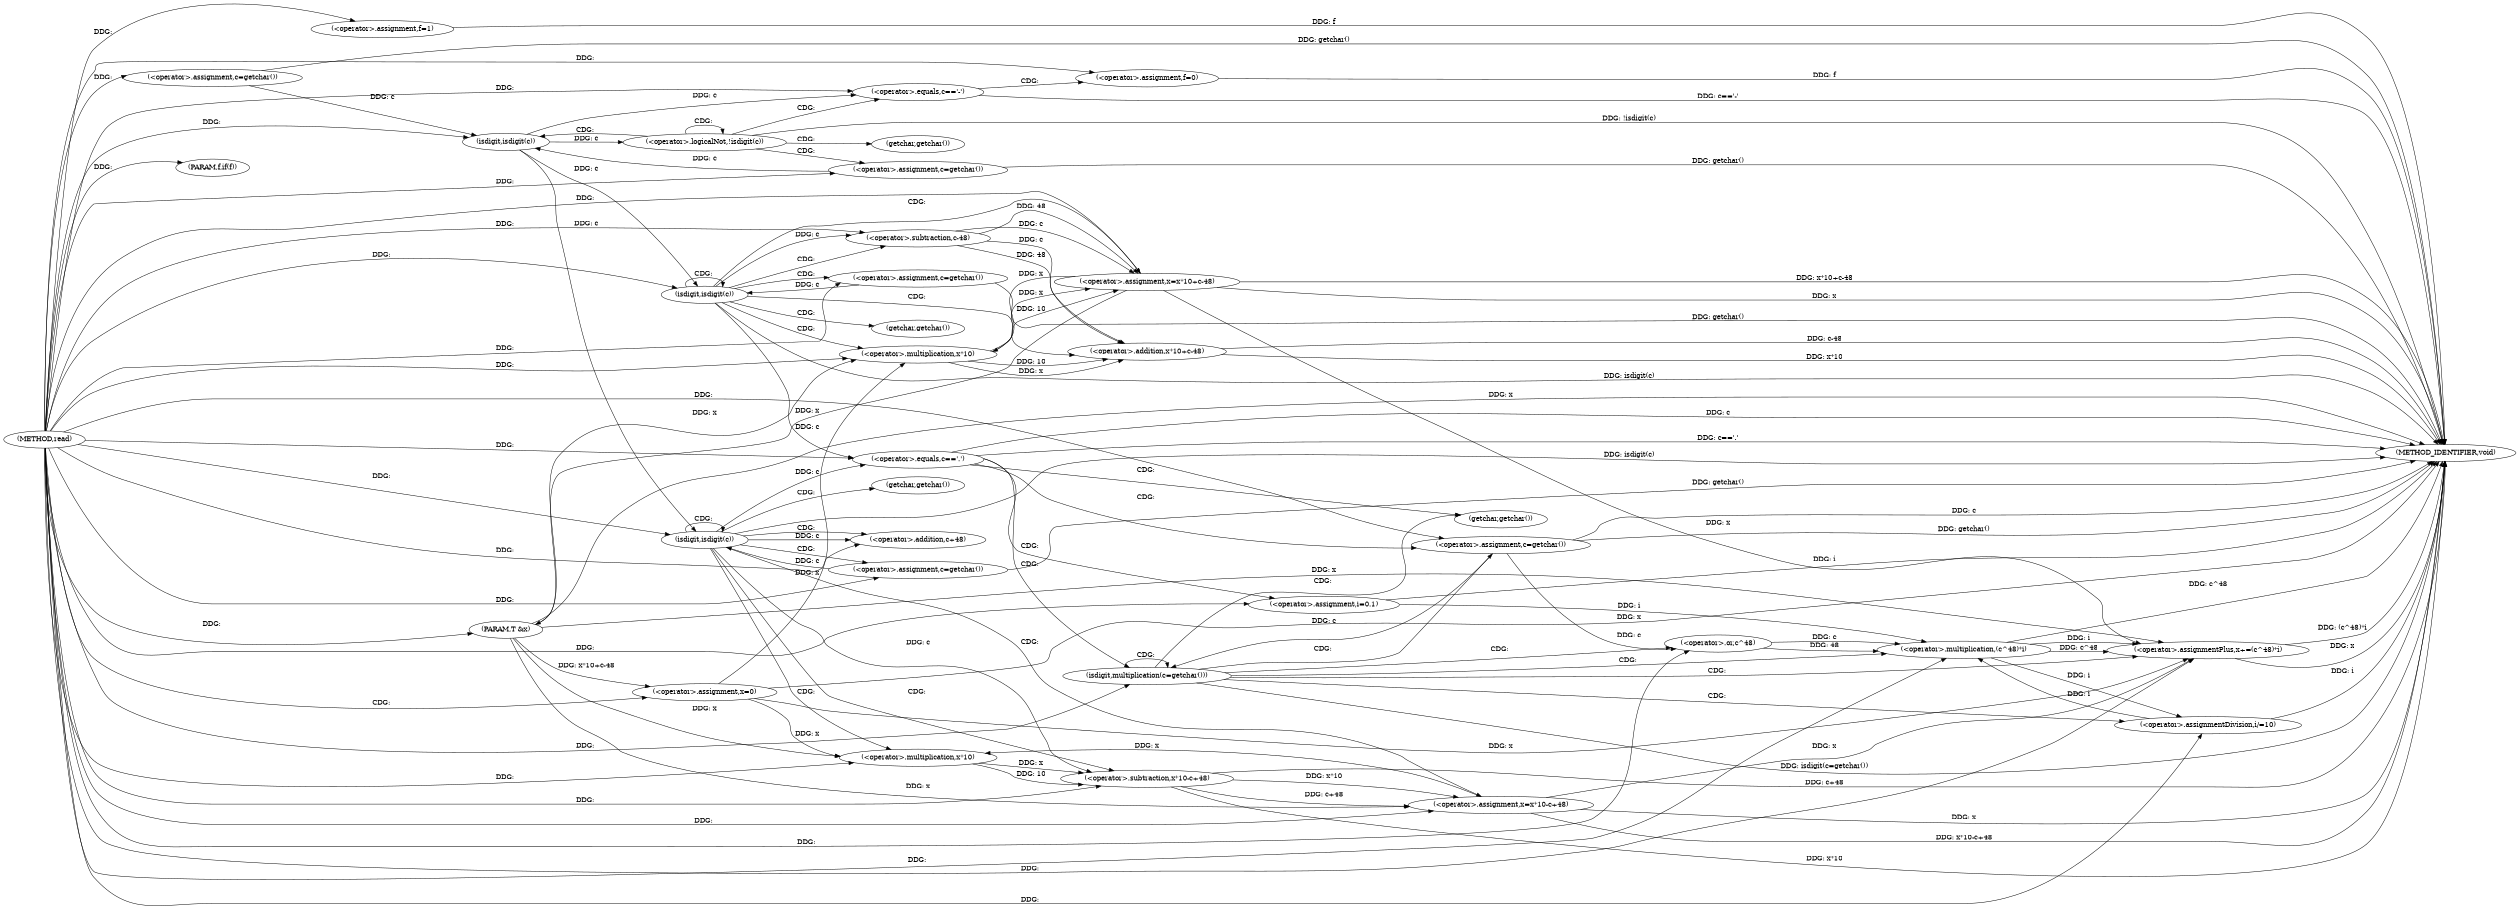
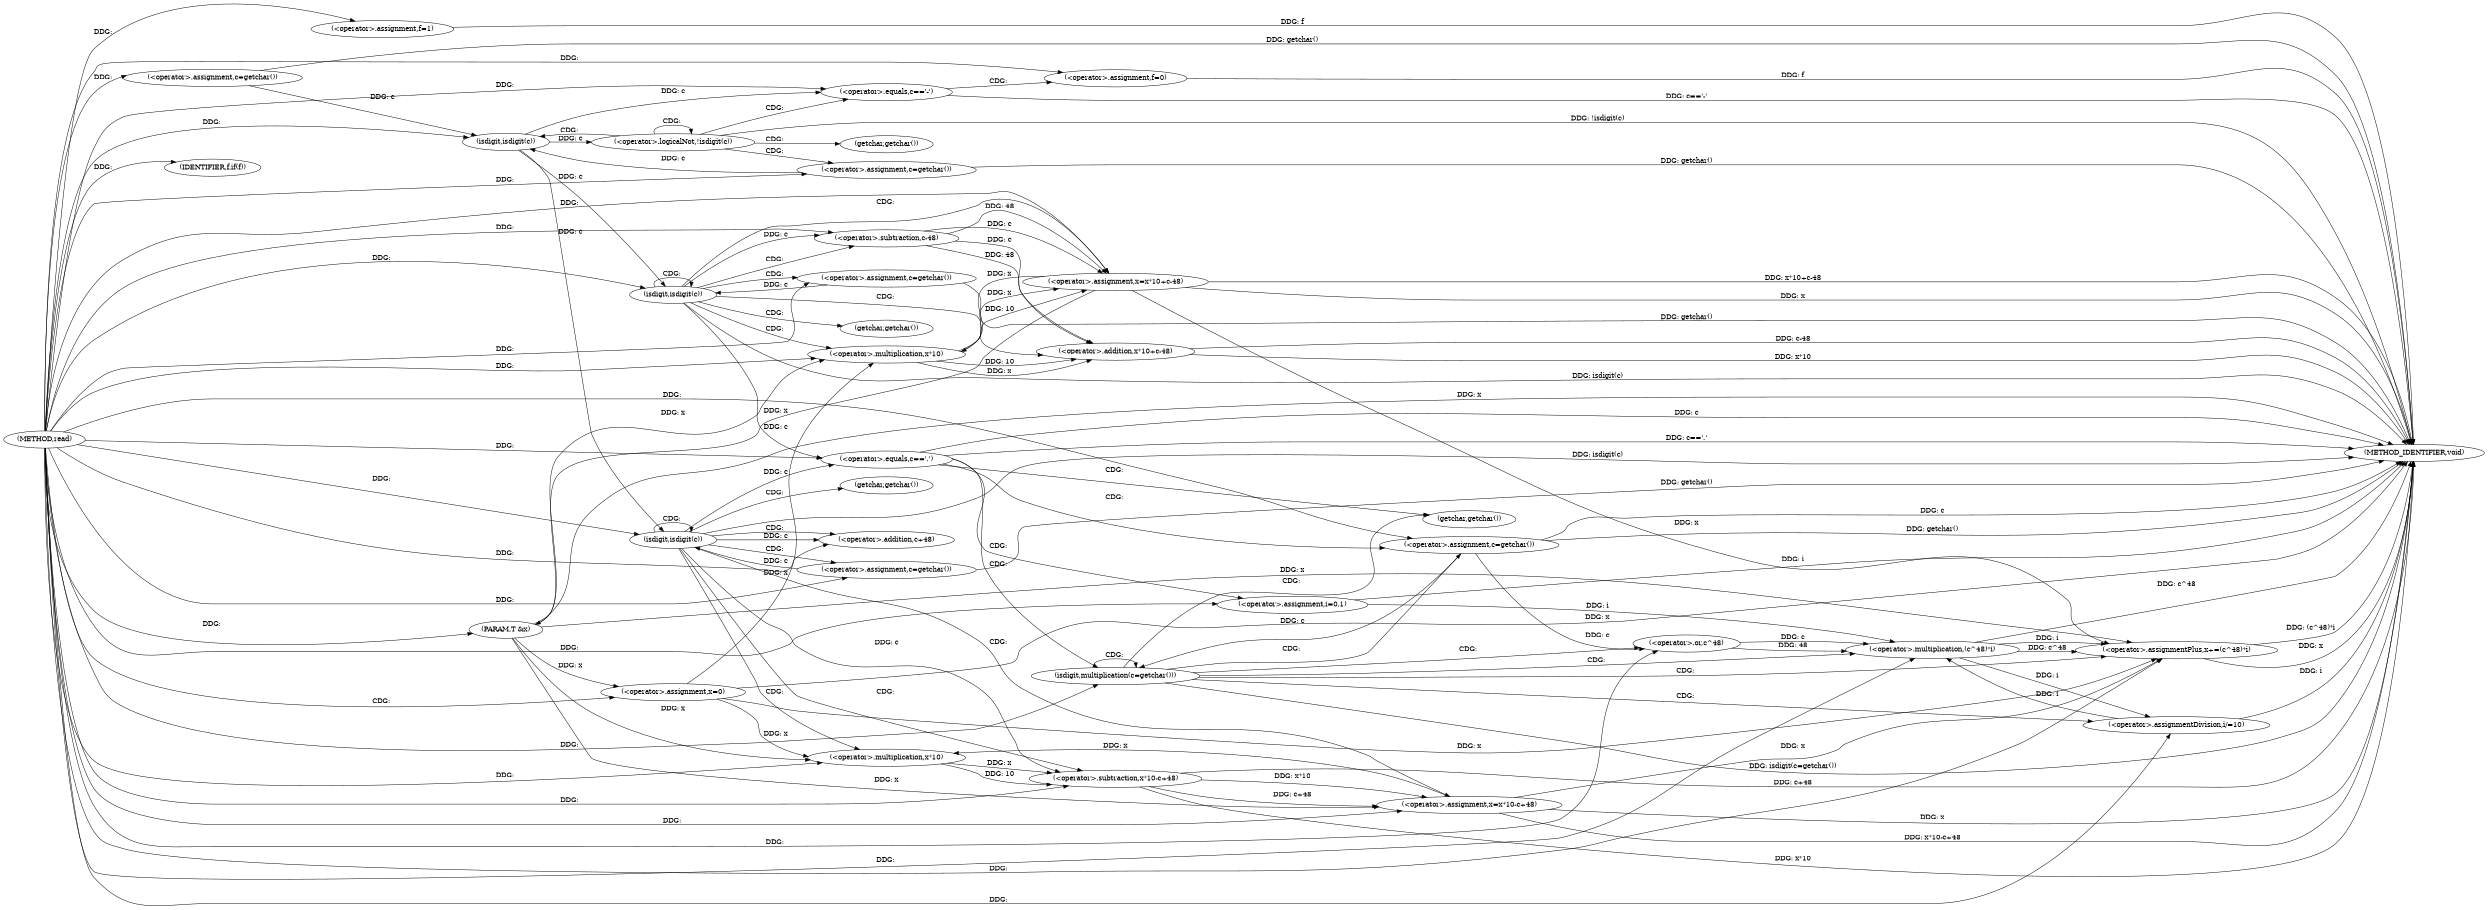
node "(PARAM,f,if(f))": label "(PARAM,f,if(f))" -> "(IDENTIFIER,f,if(f))"
edge "(PARAM,T &x)" -> "(<operator>.assignment,x=0)": label "DDG: x*10+c-48" -> "DDG: x"
